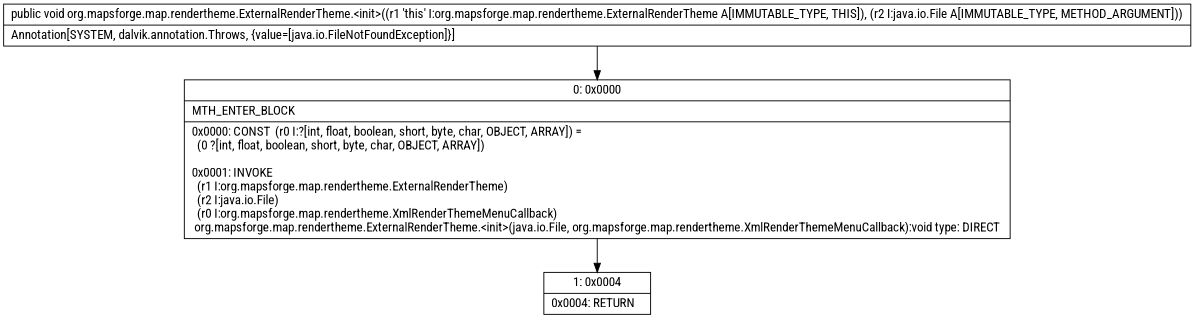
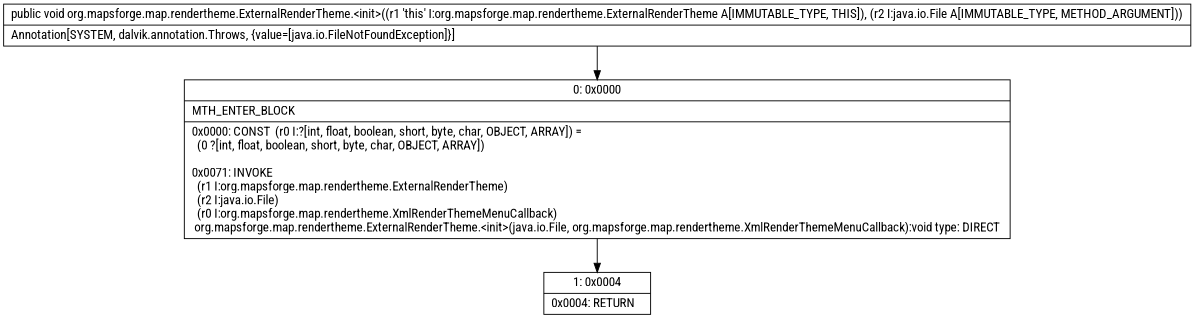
node "0: 0x0000": text "0x0001: INVOKE" -> "0x0071: INVOKE"
